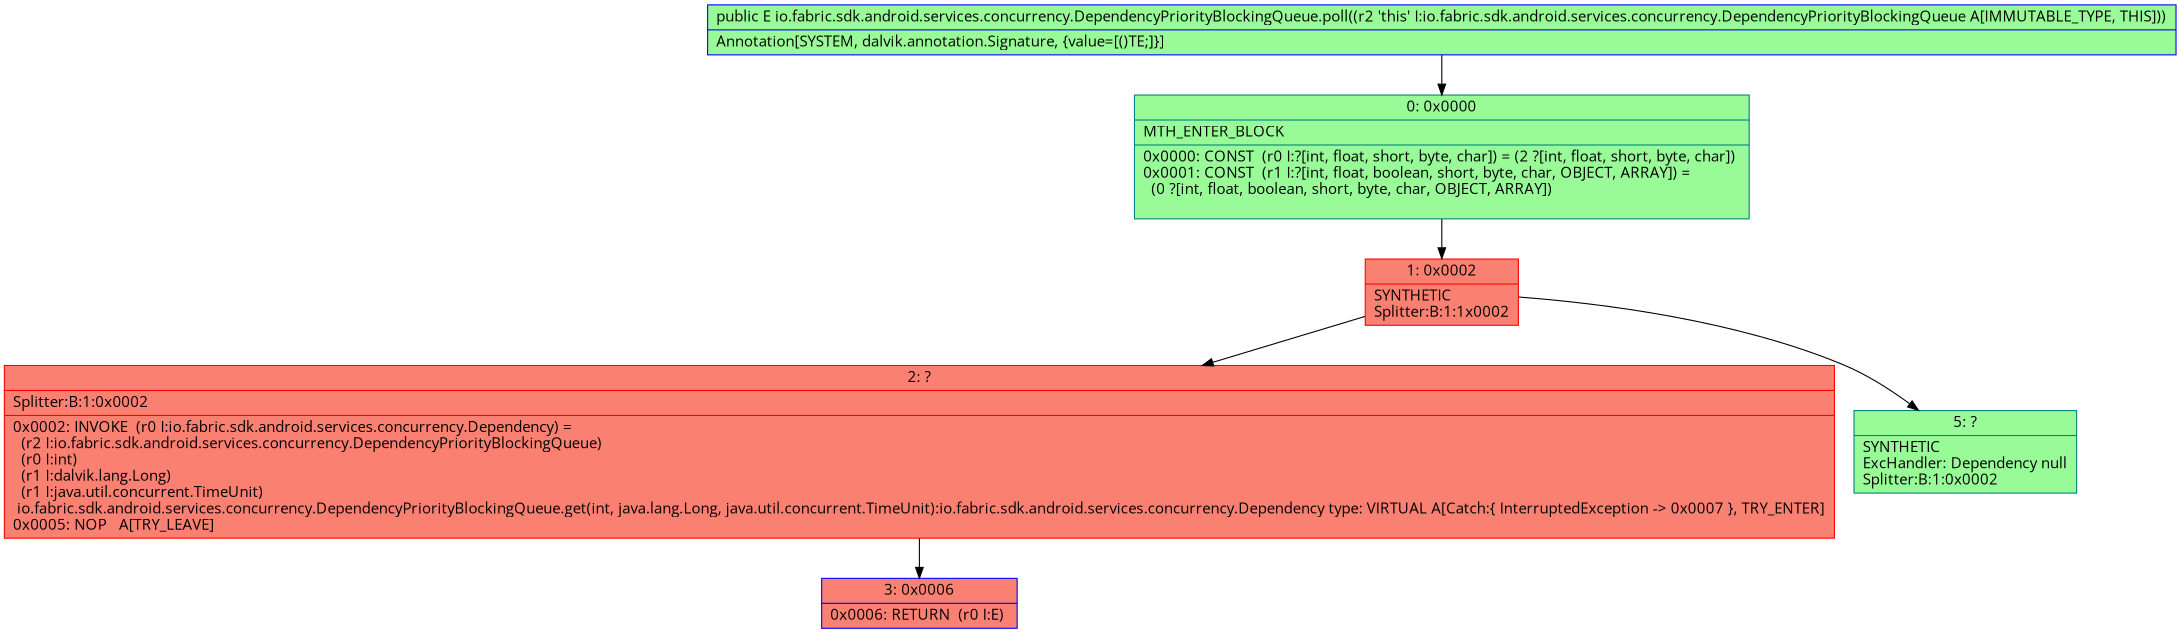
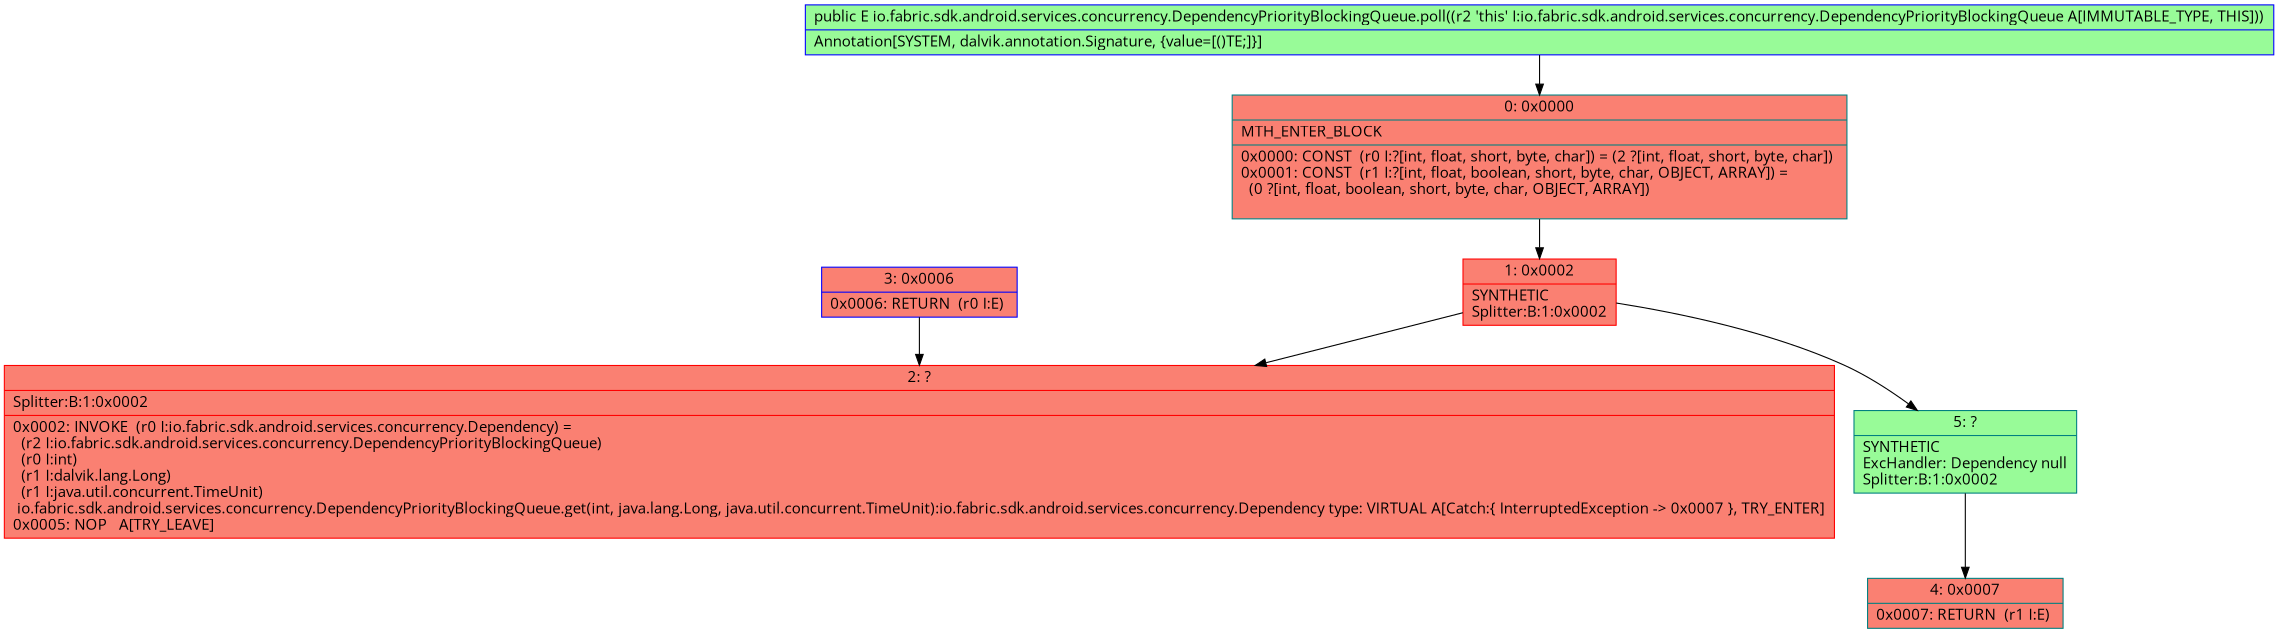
node "0: 0x0000": fillcolor palegreen -> salmon
node "1: 0x0002": text "Splitter:B:1:1x0002" -> "Splitter:B:1:0x0002"
edge "2: ?" -> "3: 0x0006": reversed
node "4: 0x0007": added
